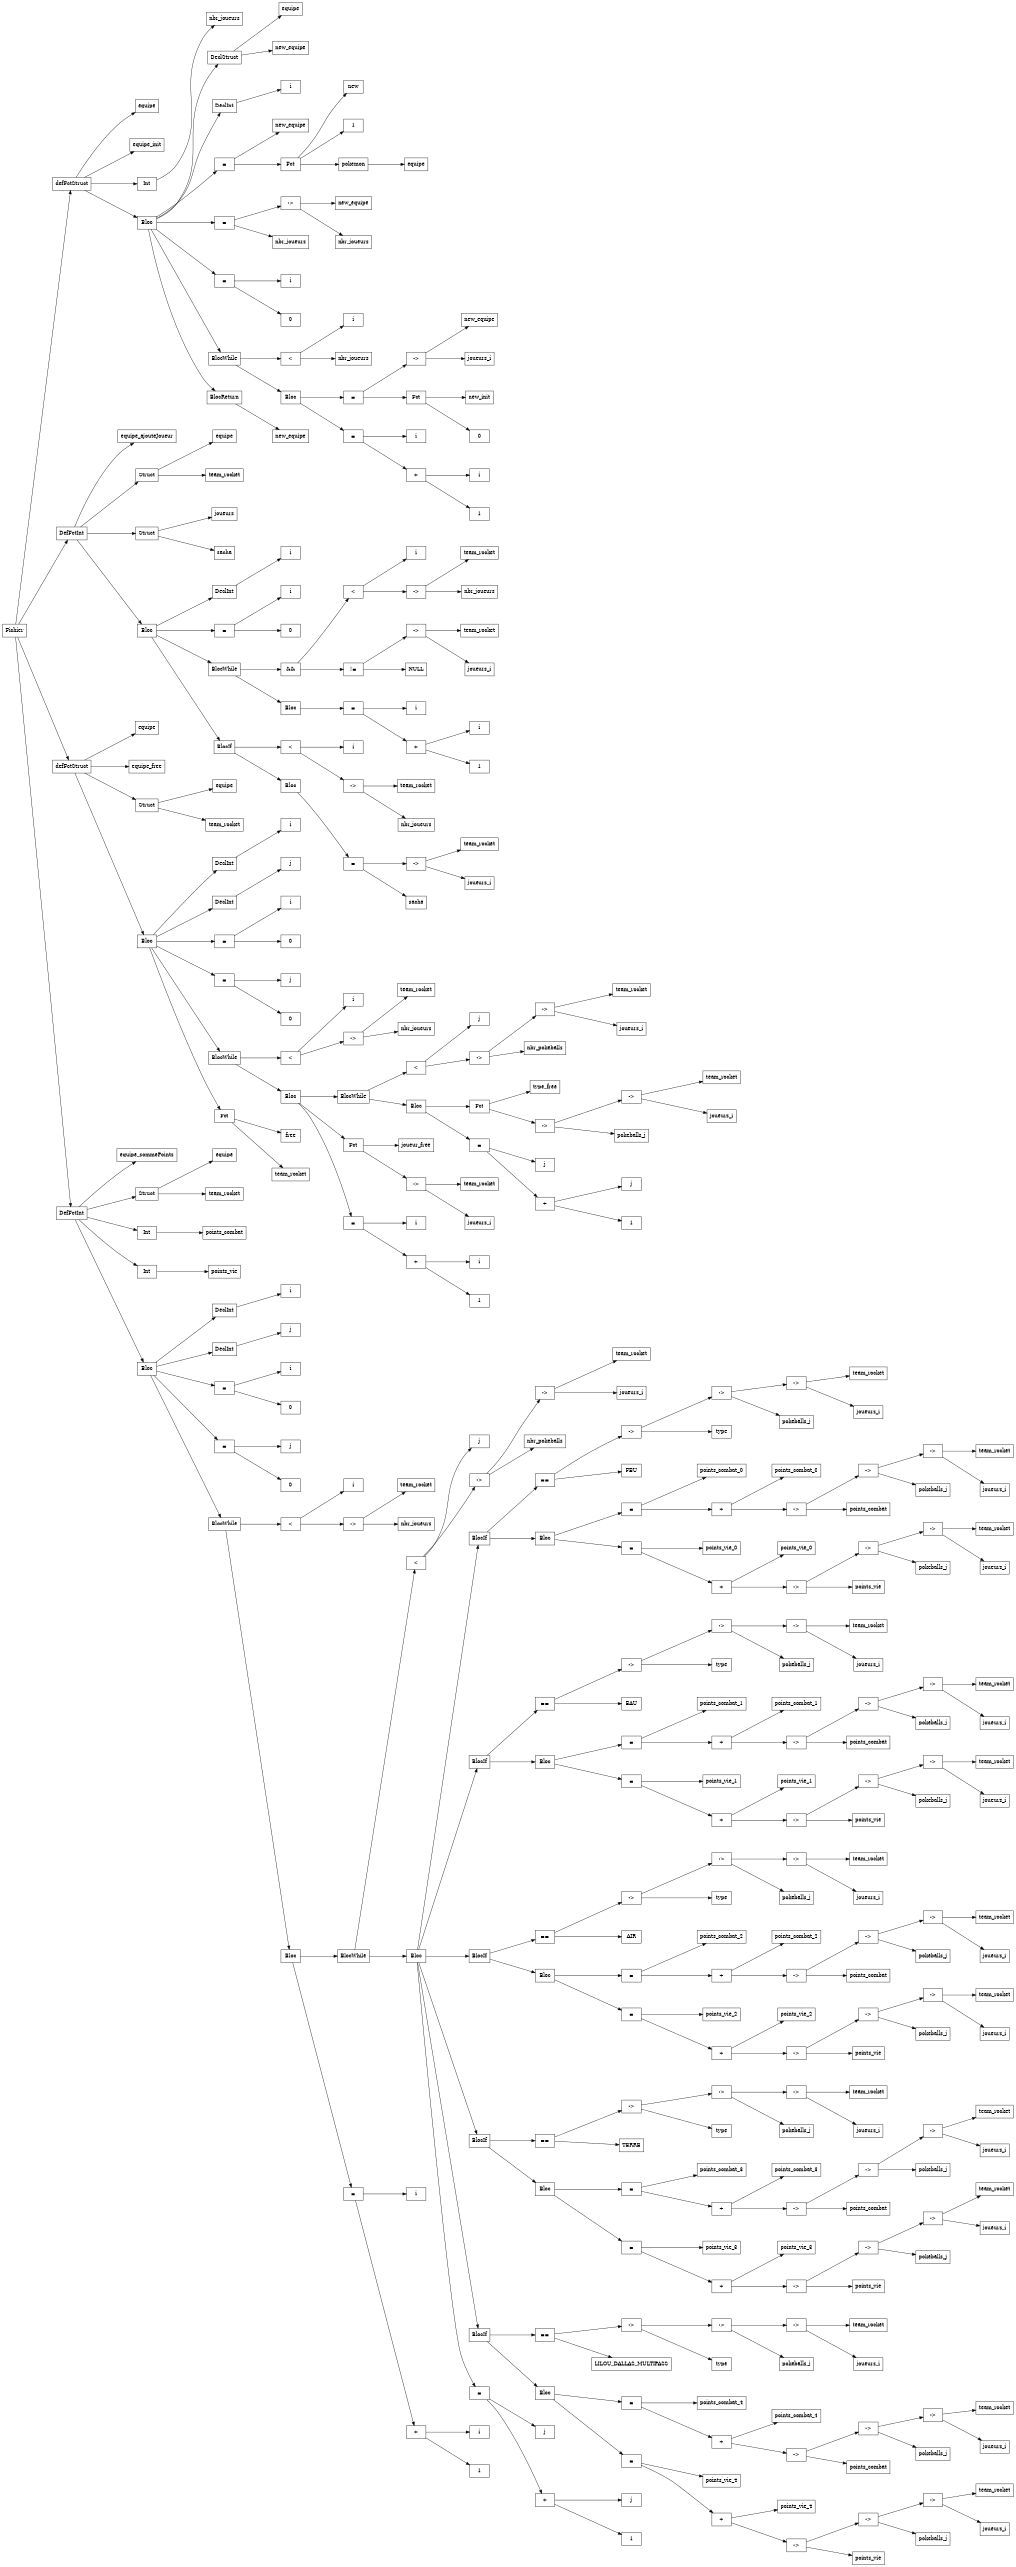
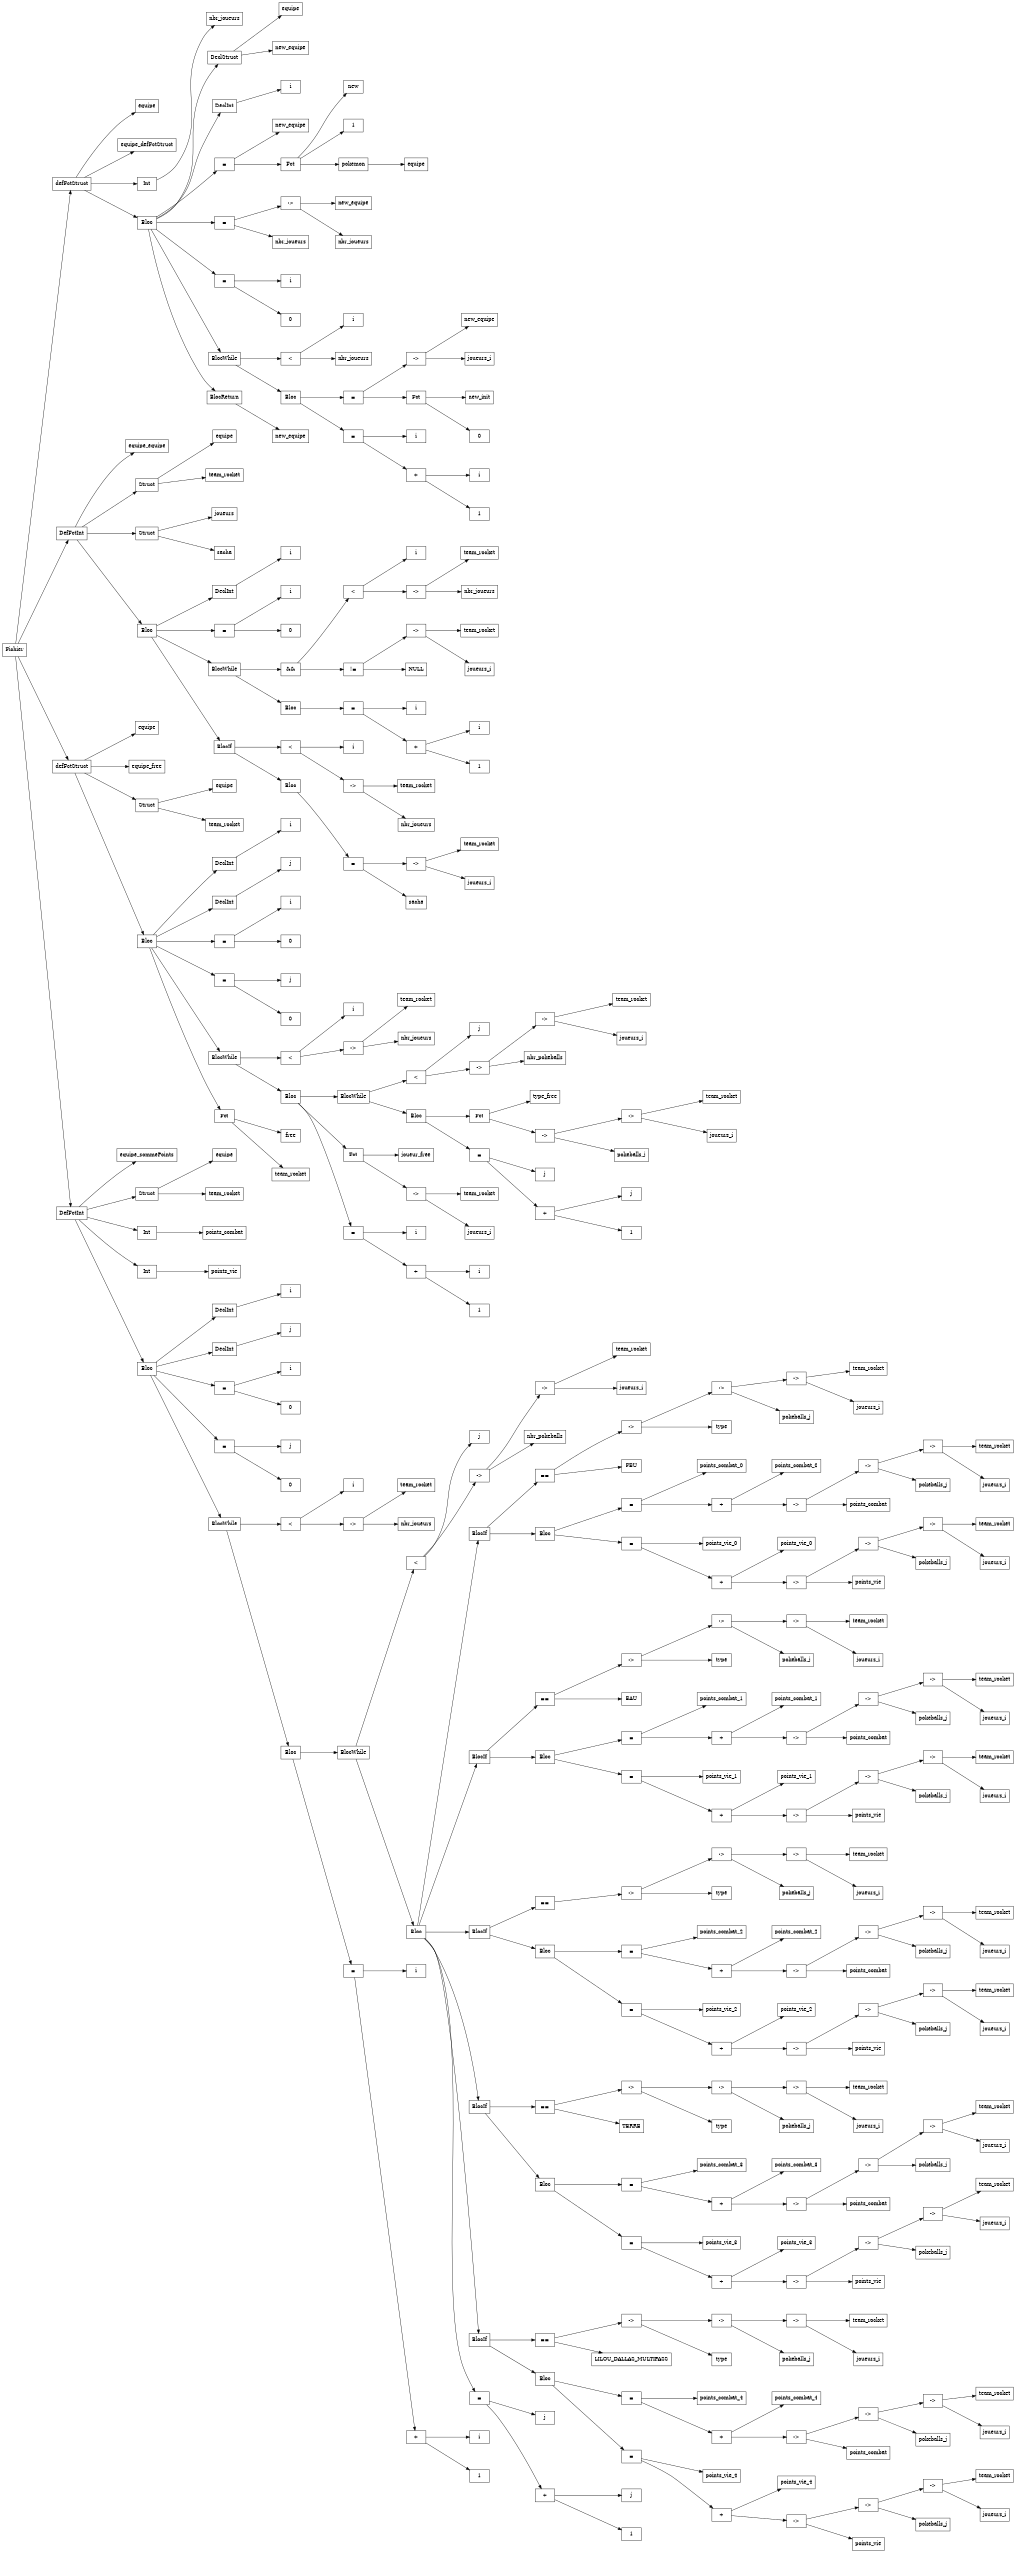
node "equipe_init": label "equipe_init" -> "equipe_defFctStruct"
node "equipe_ajouteJoueur": label "equipe_ajouteJoueur" -> "equipe_equipe"
node "AIR": removed
